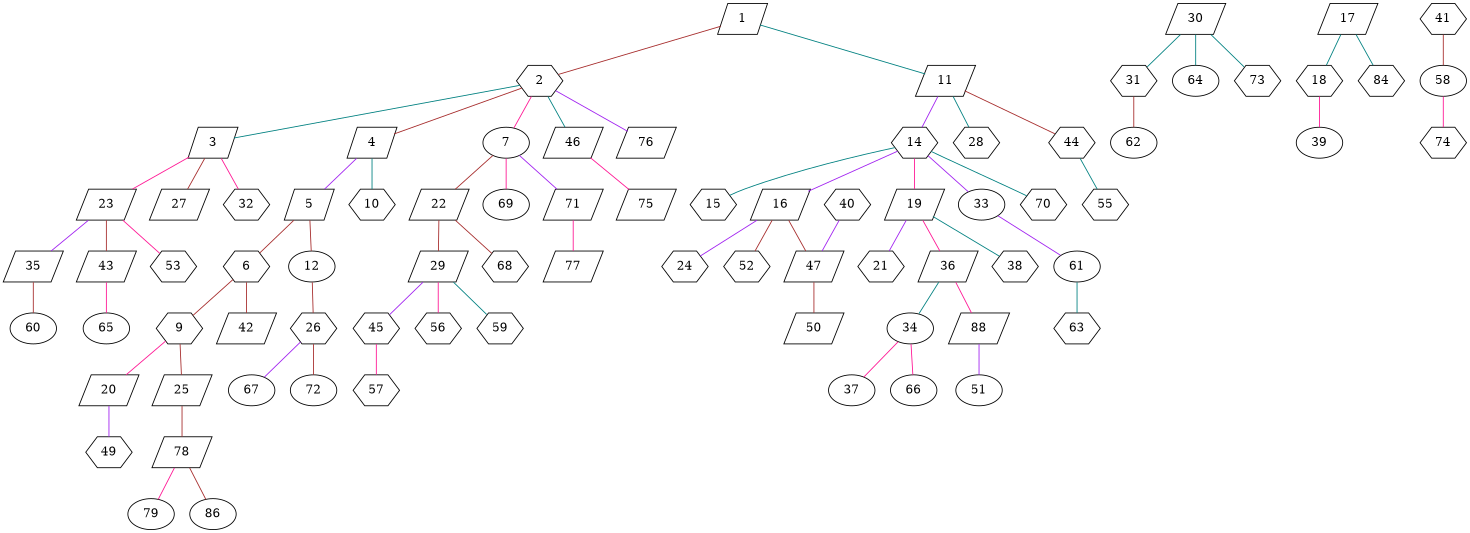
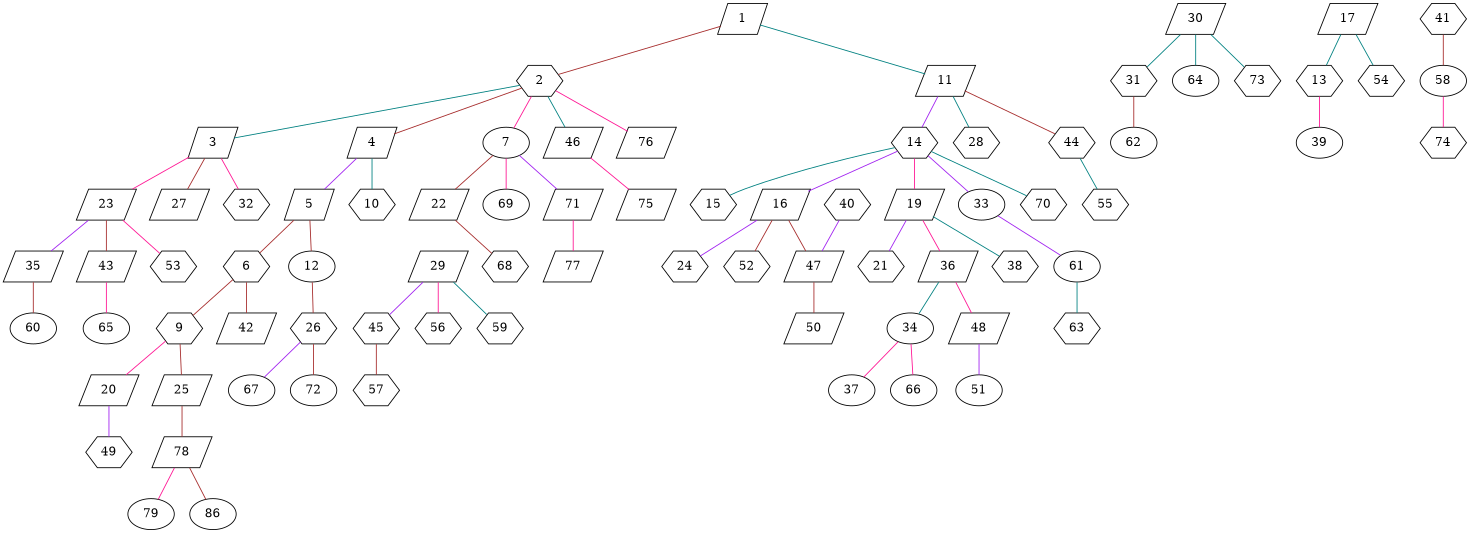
node "18": label "18" -> "13"
node "84": label "84" -> "54"
edge "2" -- "76": color purple -> deeppink
edge "22" -- "29": removed
node "88": label "88" -> "48"
edge "45" -- "57": color deeppink -> brown
